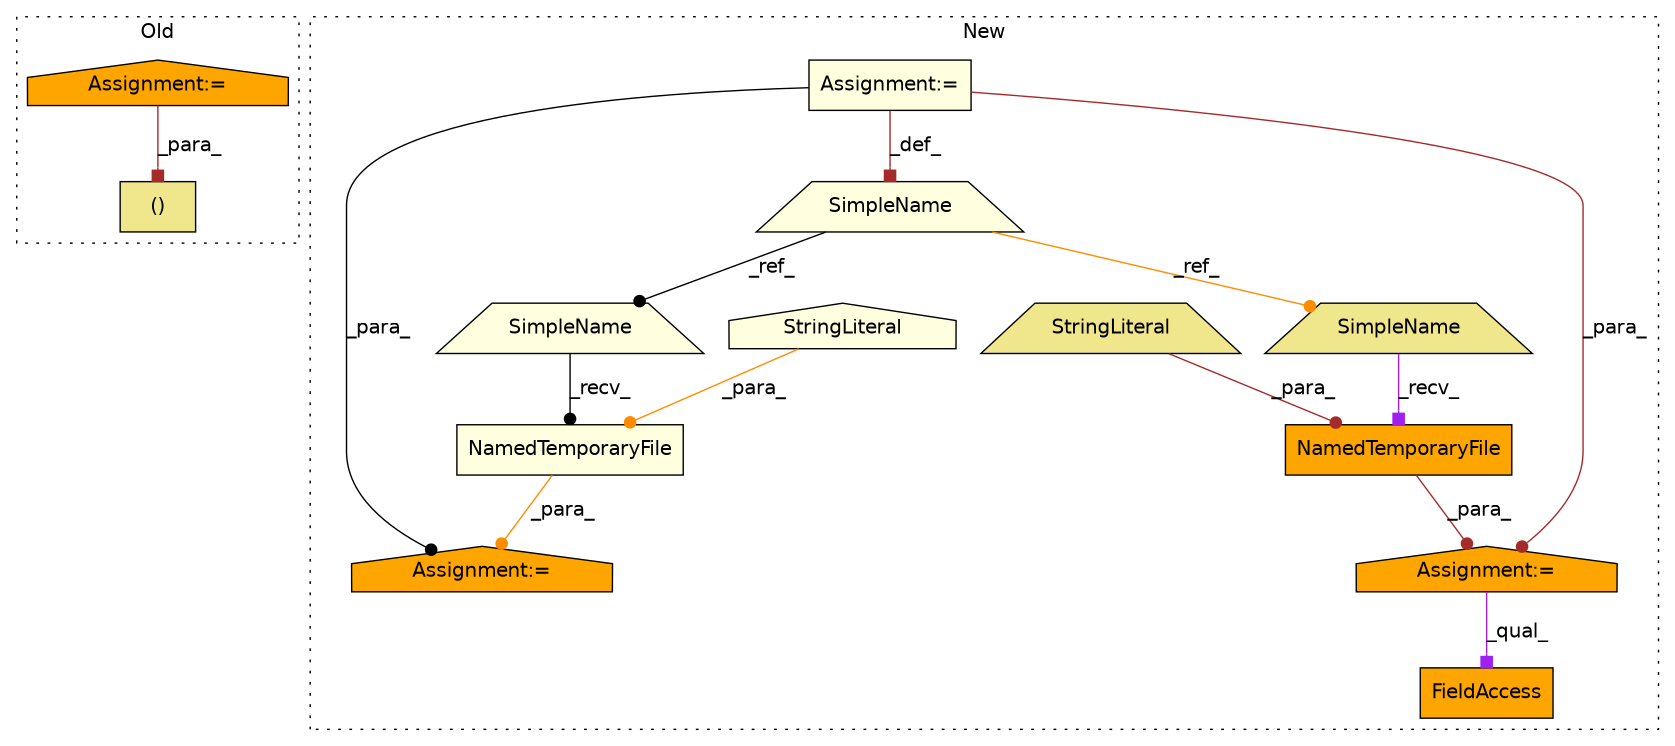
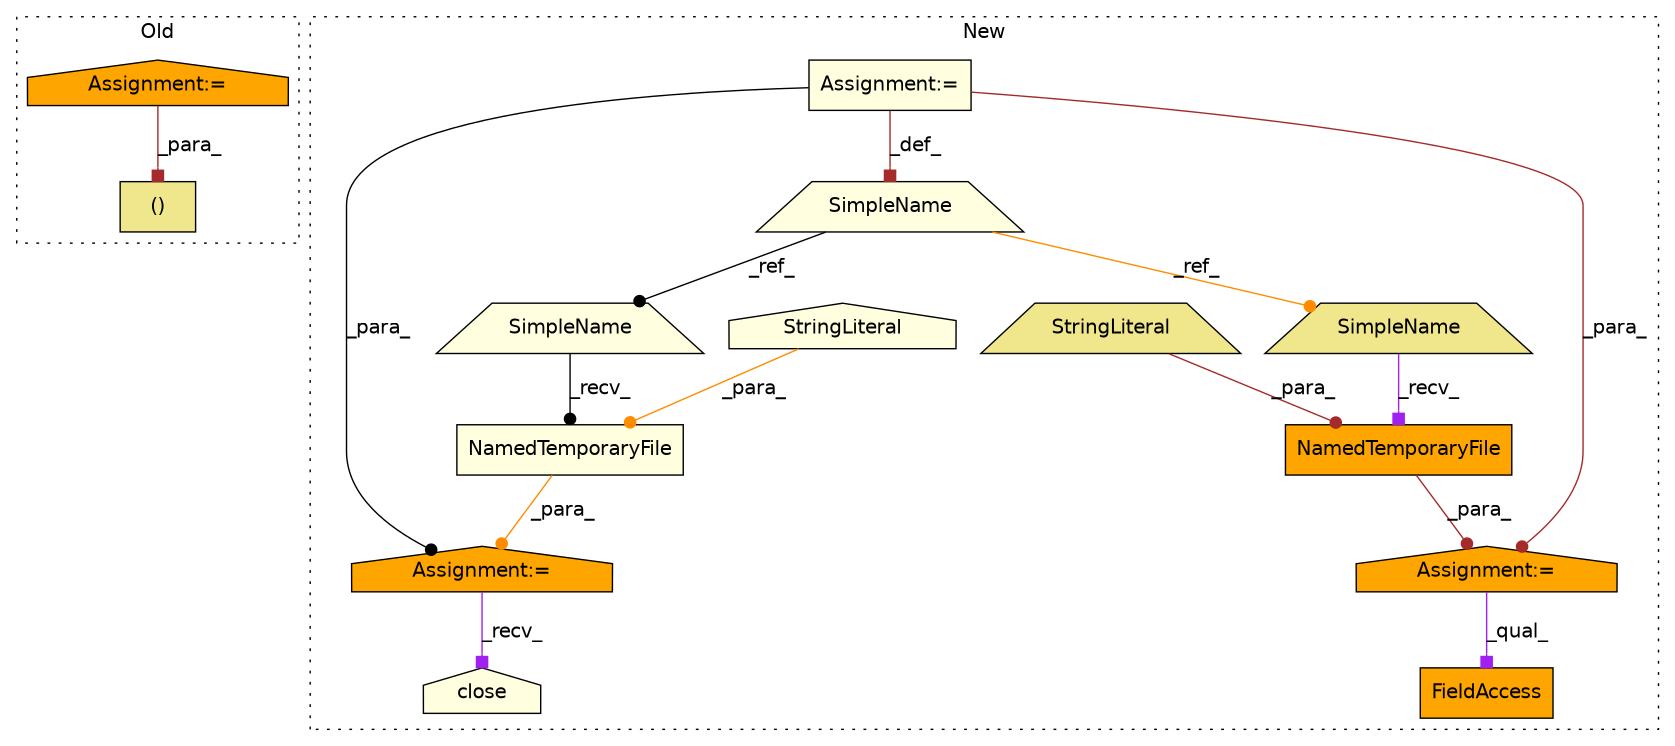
node "close": added
